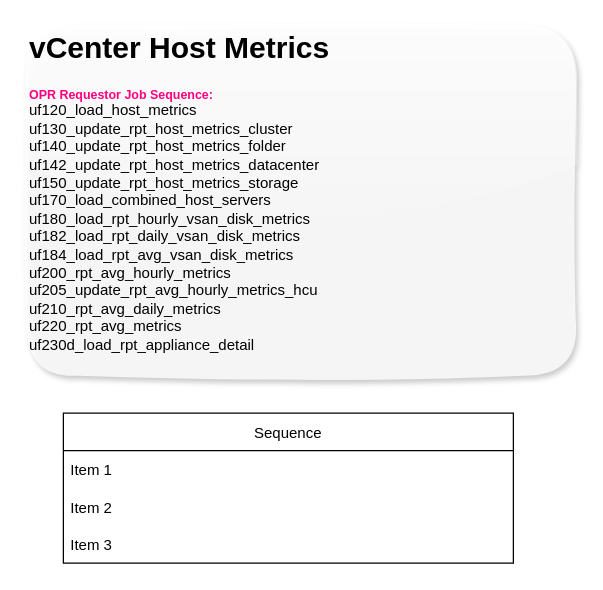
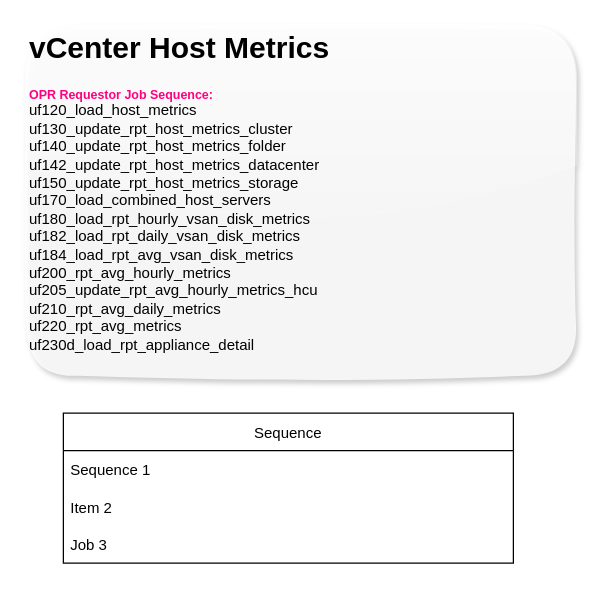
node "Item 1": label "Item 1" -> "Sequence 1"
node "Item 3": label "Item 3" -> "Job 3"
